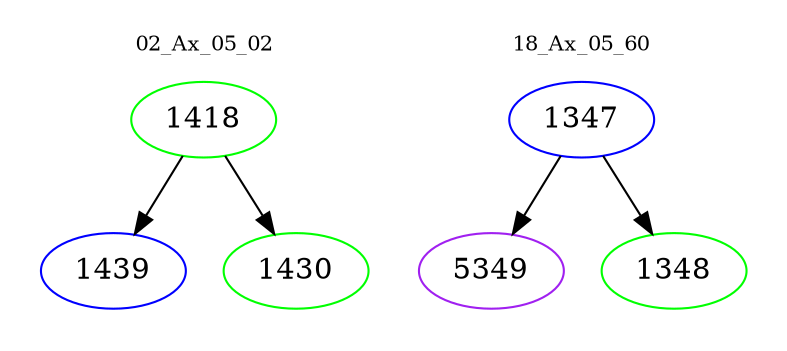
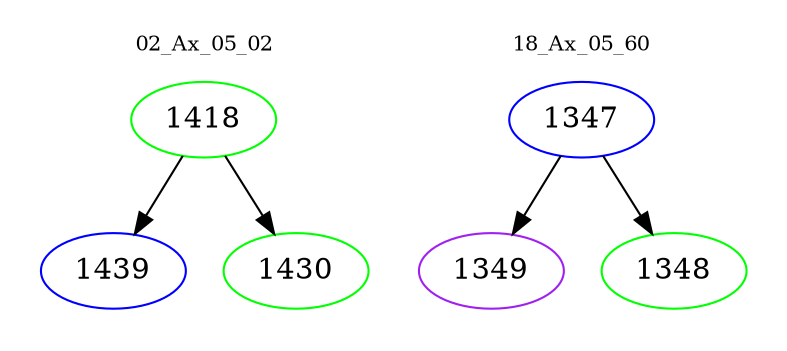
node "5349": label "5349" -> "1349"
